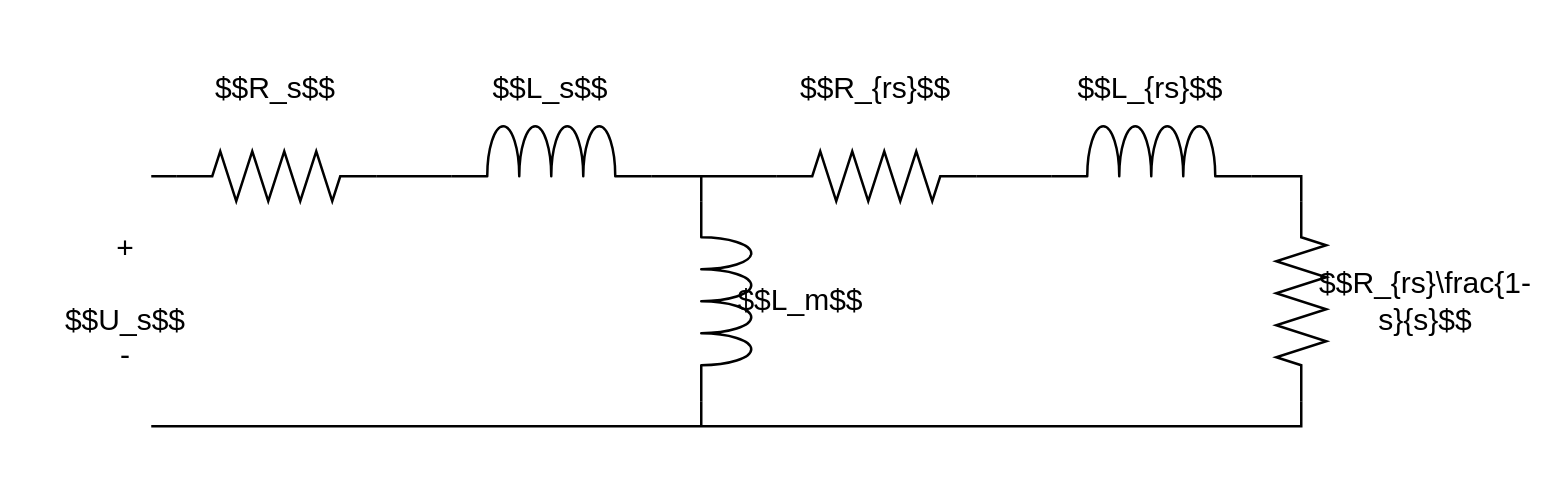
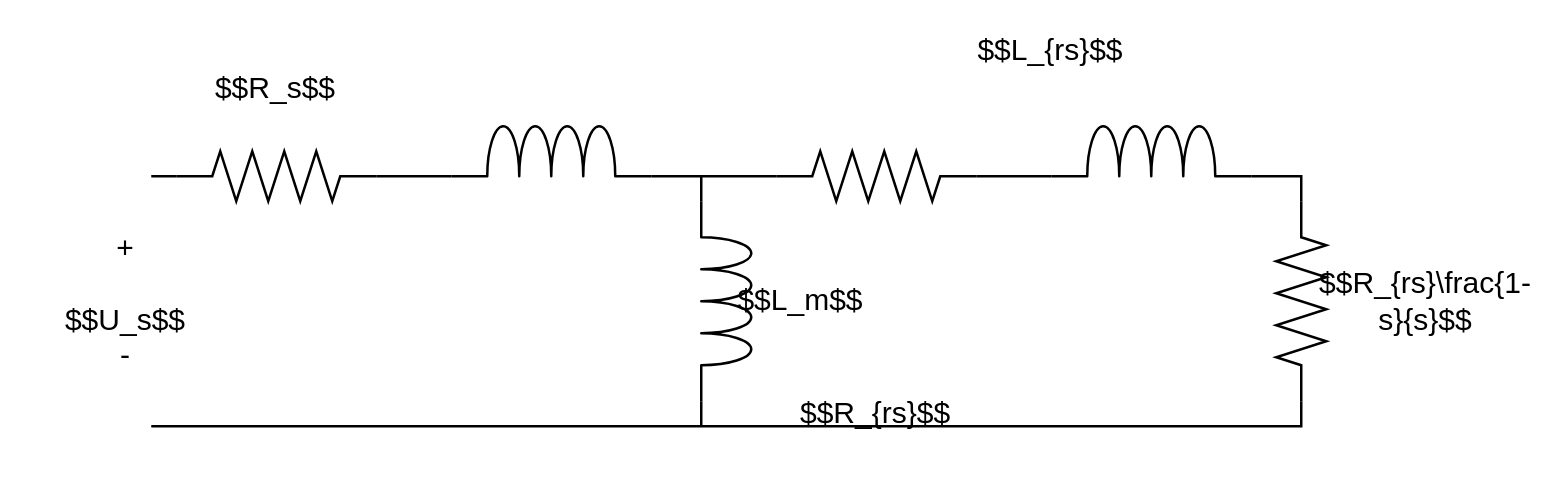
node "$$L_s$$": removed
node "$$R_{rs}$$": moved (876, 89) -> (876, 414)
node "$$L_{rs}$$": moved (1151, 89) -> (1051, 51)
